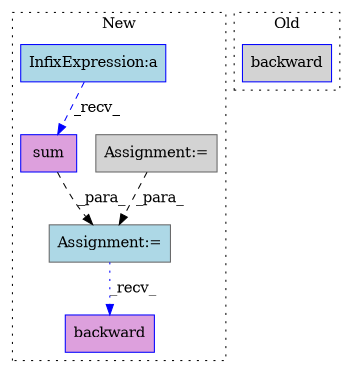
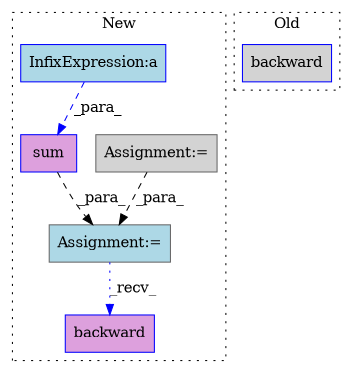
edge "InfixExpression:a" -> "sum": label "_recv_" -> "_para_"
